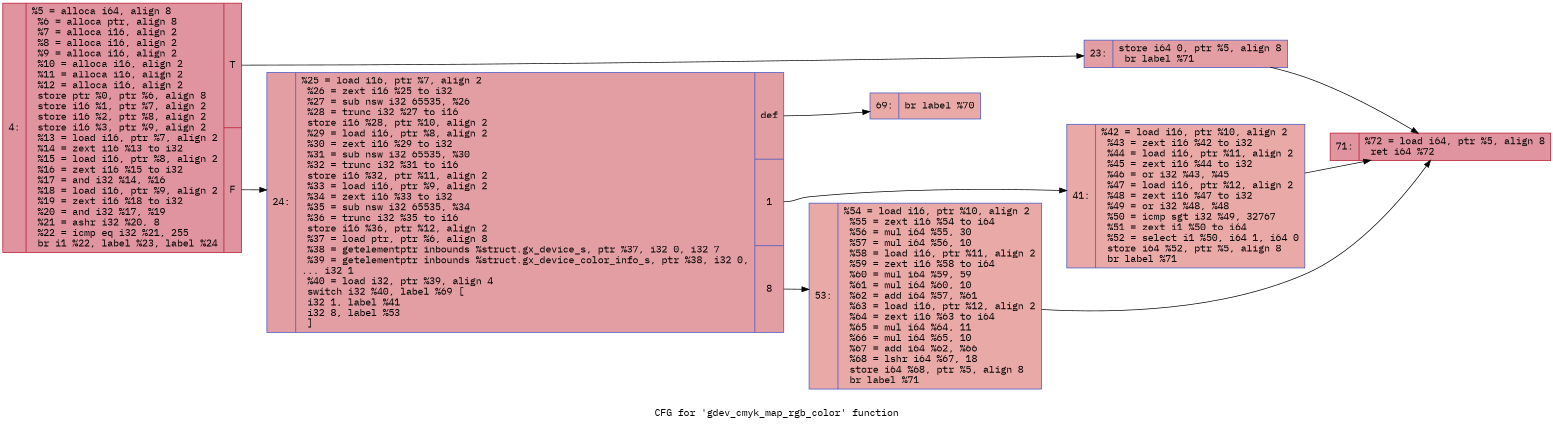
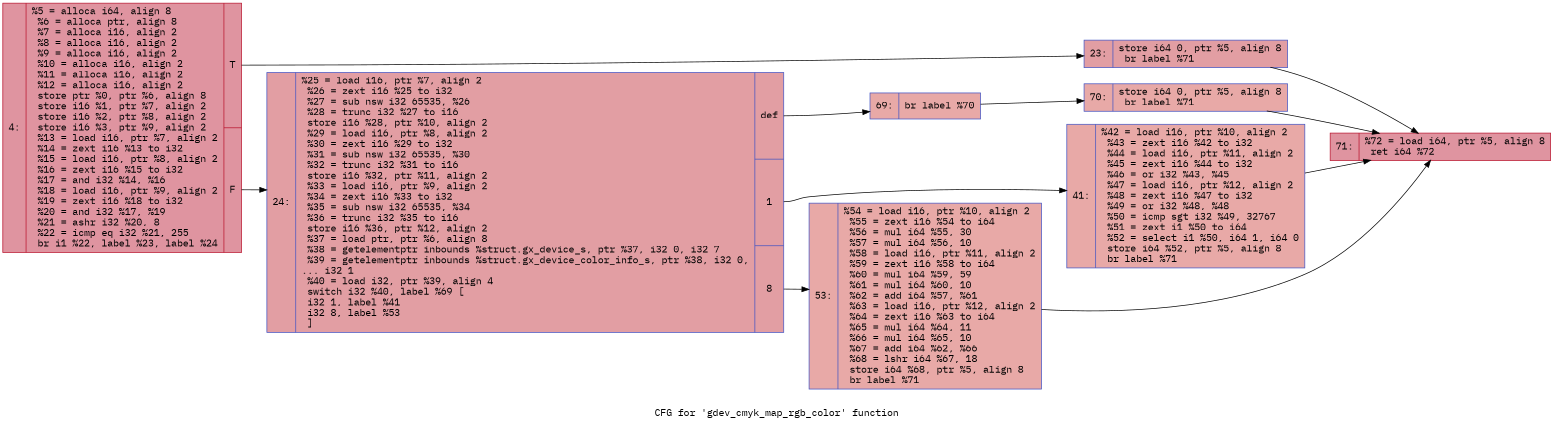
node "70:": added
